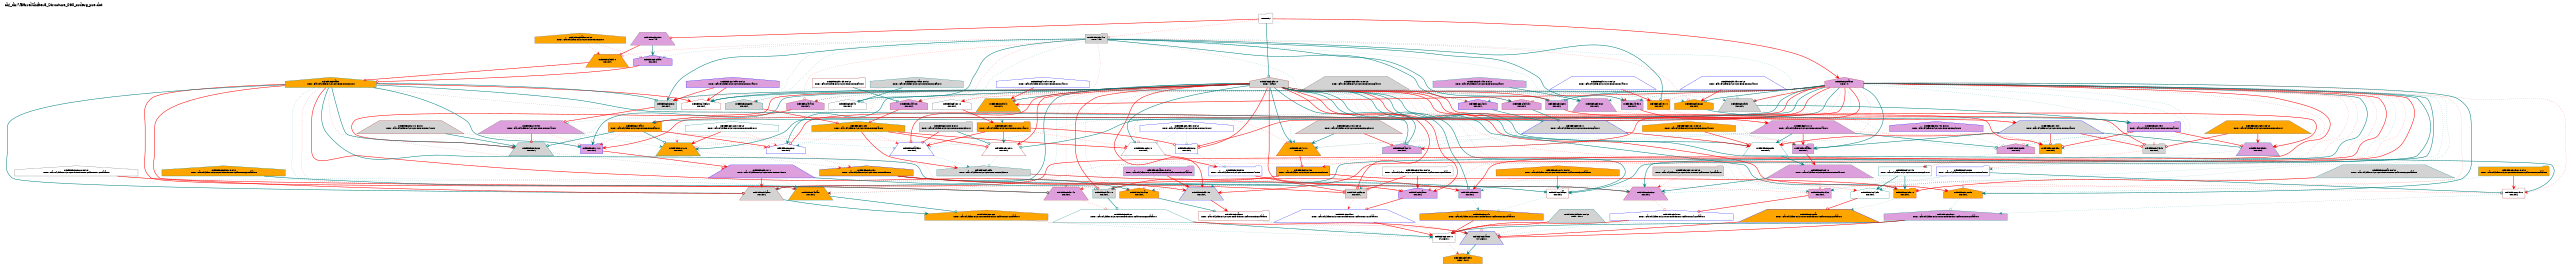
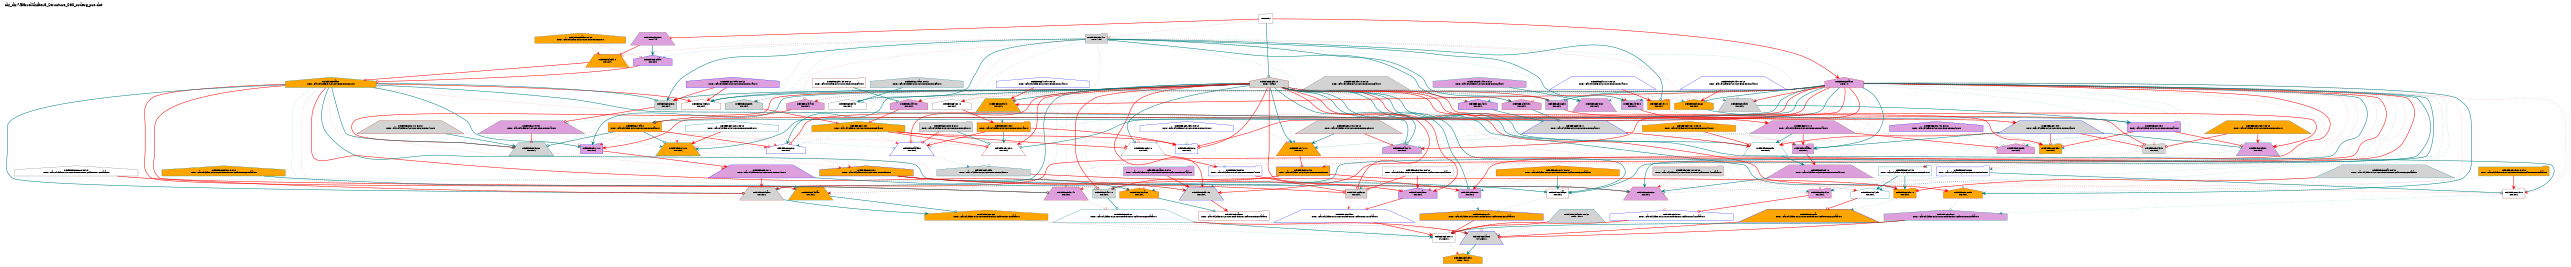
edge "0x5555563b1c10 TOP->BarrelShifter8_Structure__DOT__m4a_out" -> "0x555556532ef0 ALWAYS": color teal -> red
edge "0x5555563b1cf0 TOP->BarrelShifter8_Structure__DOT__m3a_out" -> "0x5555563b23f0 TOP->BarrelShifter8_Structure__DOT__m3b_out": now "0x5555563b1cf0 TOP->BarrelShifter8_Structure__DOT__m3a_out" -> "0x5555565390c0 ALWAYS"
